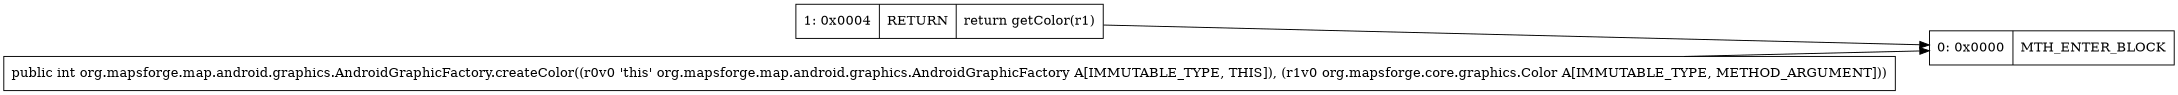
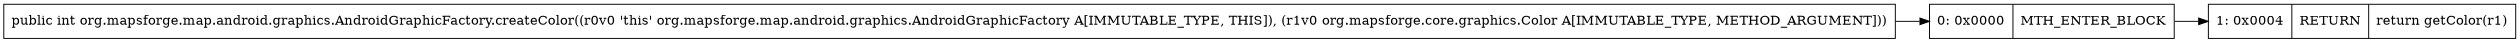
edge "1: 0x0004" -> "0: 0x0000": reversed
